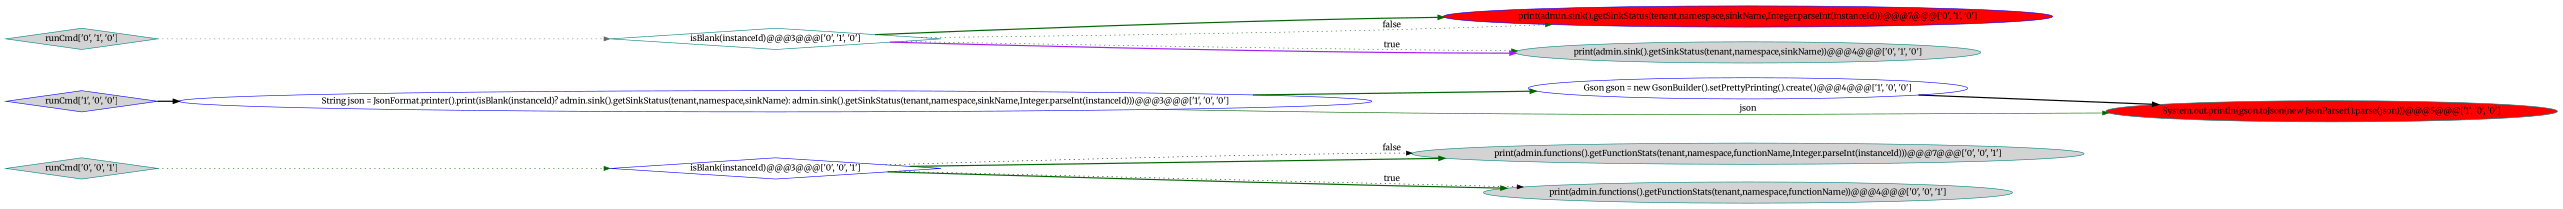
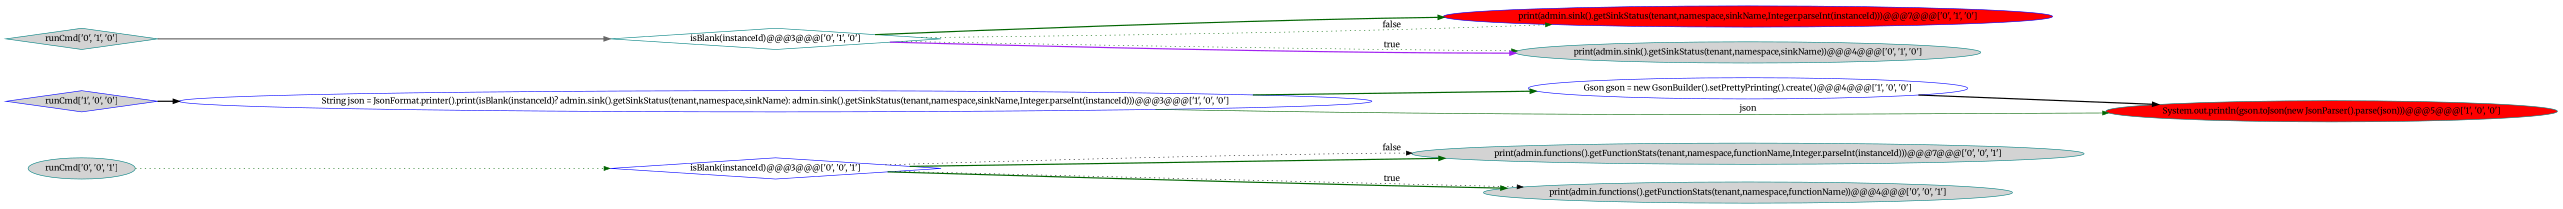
edge "runCmd['0', '1', '0']" -> "isBlank(instanceId)@@@3@@@['0', '1', '0']": style dotted -> bold
node "runCmd['0', '0', '1']": shape diamond -> ellipse
